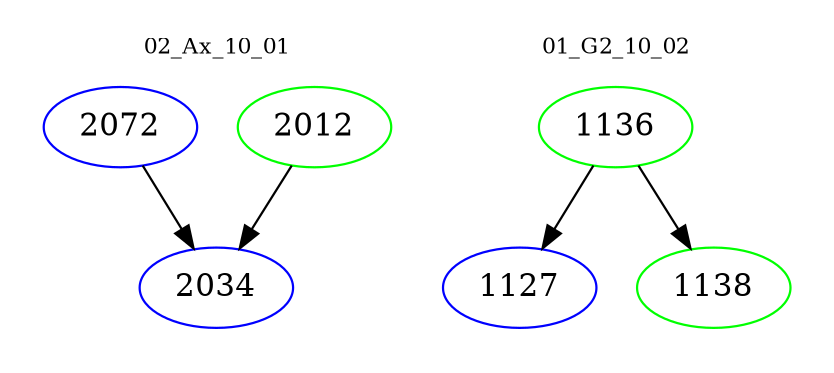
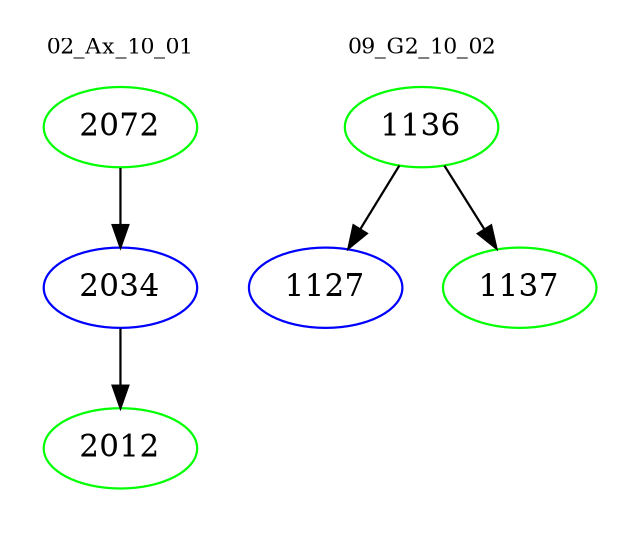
cluster "01_G2_10_02": label "01_G2_10_02" -> "09_G2_10_02"
node "2072": color blue -> green
edge "2012" -> "2034": reversed
node "1138": label "1138" -> "1137"
